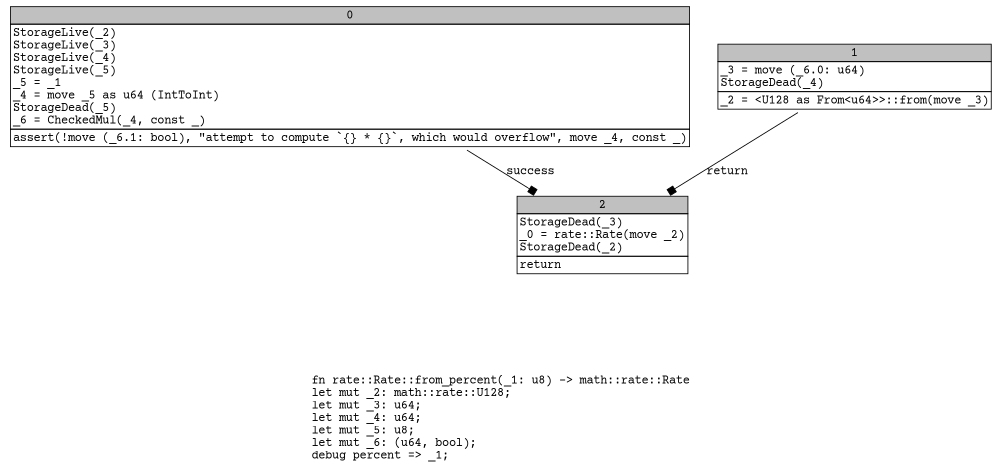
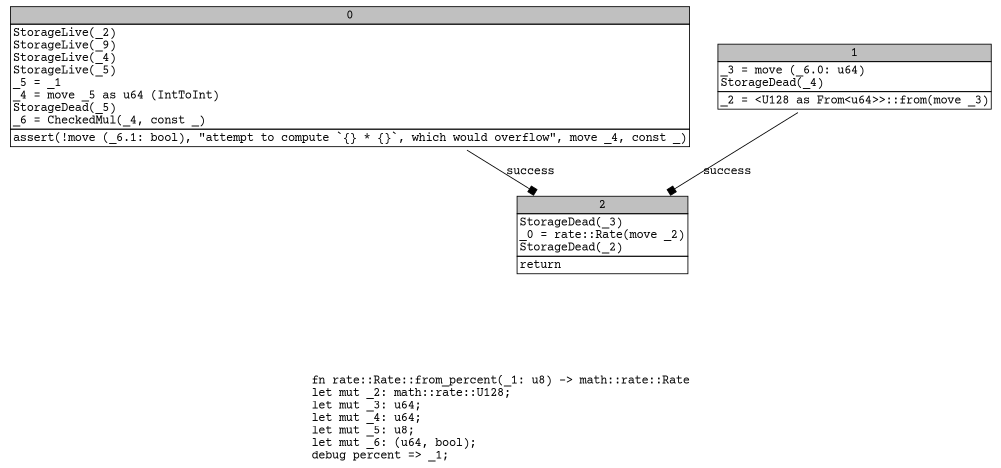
node "0": text "StorageLive(_3)" -> "StorageLive(_9)"
edge "1" -> "2": label "return" -> "success"
